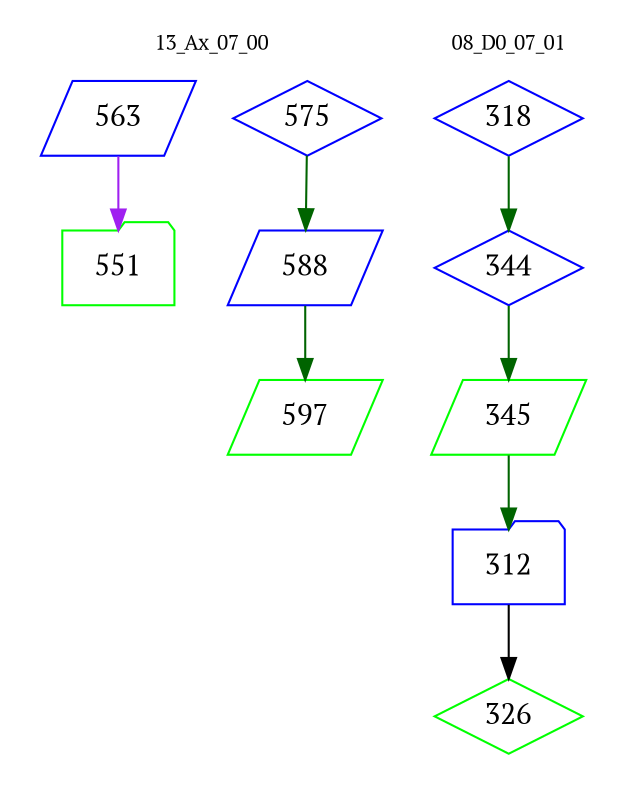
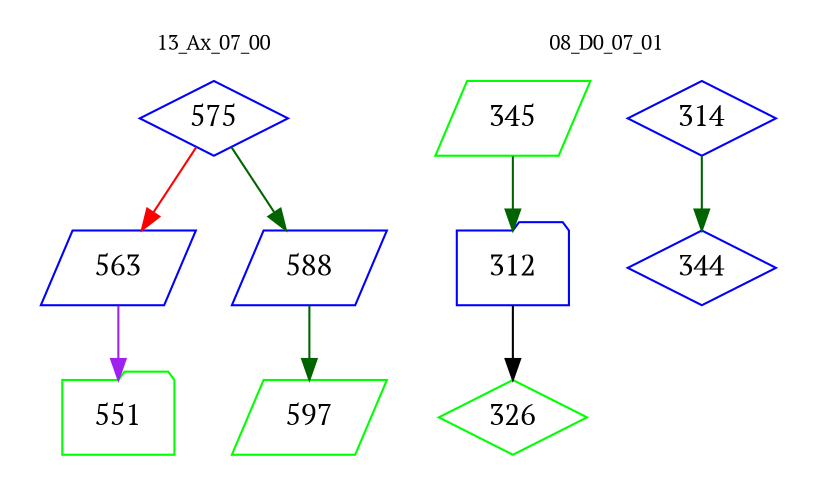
node "318": label "318" -> "314"
edge "575" -> "563": added
edge "344" -> "345": removed
